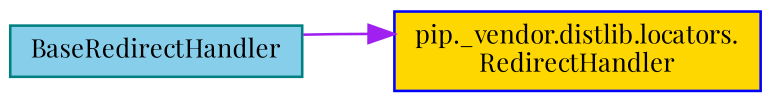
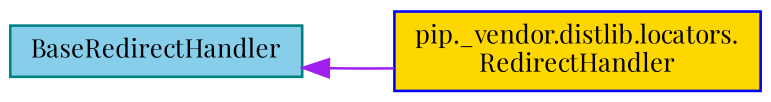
edge "BaseRedirectHandler" -> "pip._vendor.distlib.locators. RedirectHandler": reversed
